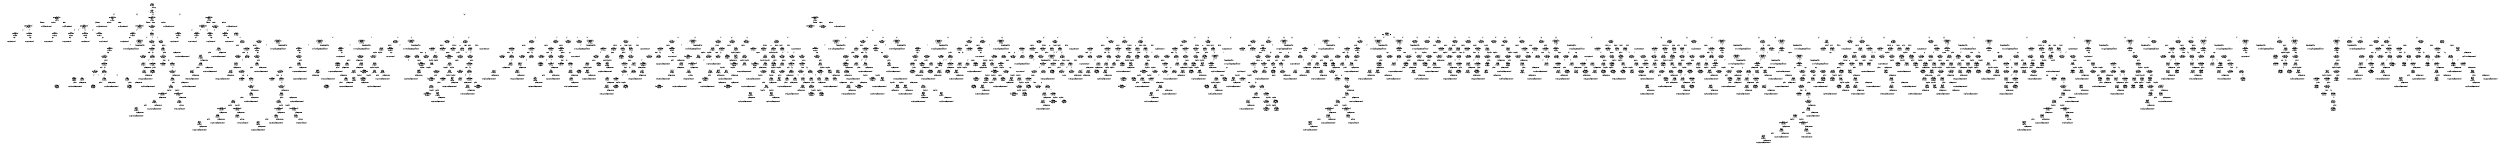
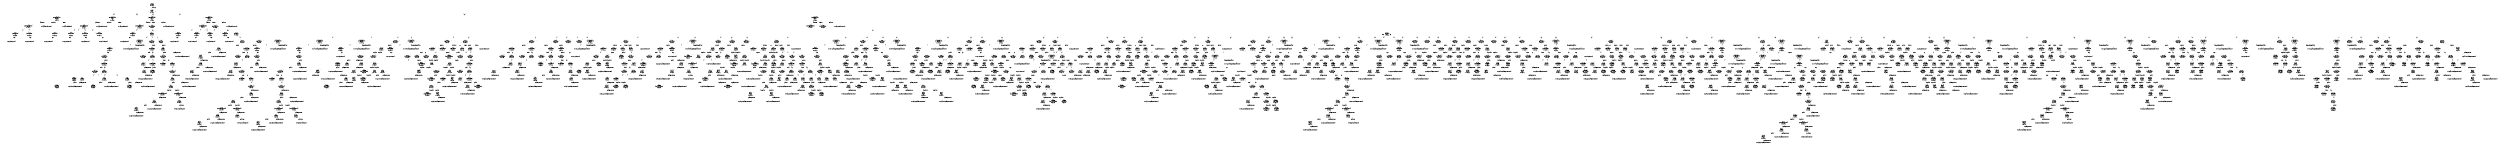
edge "1204:1215 SgAssignOp 2 0x1086f4fa0" -- "1209:1214 SgUnsignedIntVal 1 0x1091182d8": label "definition" -> "rhs_operand_i"
